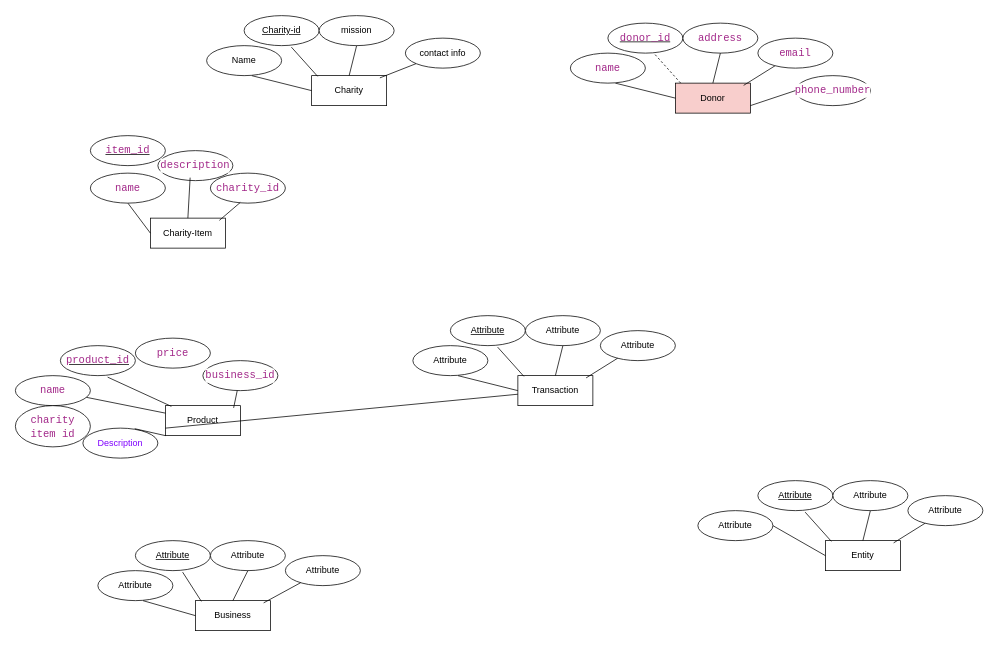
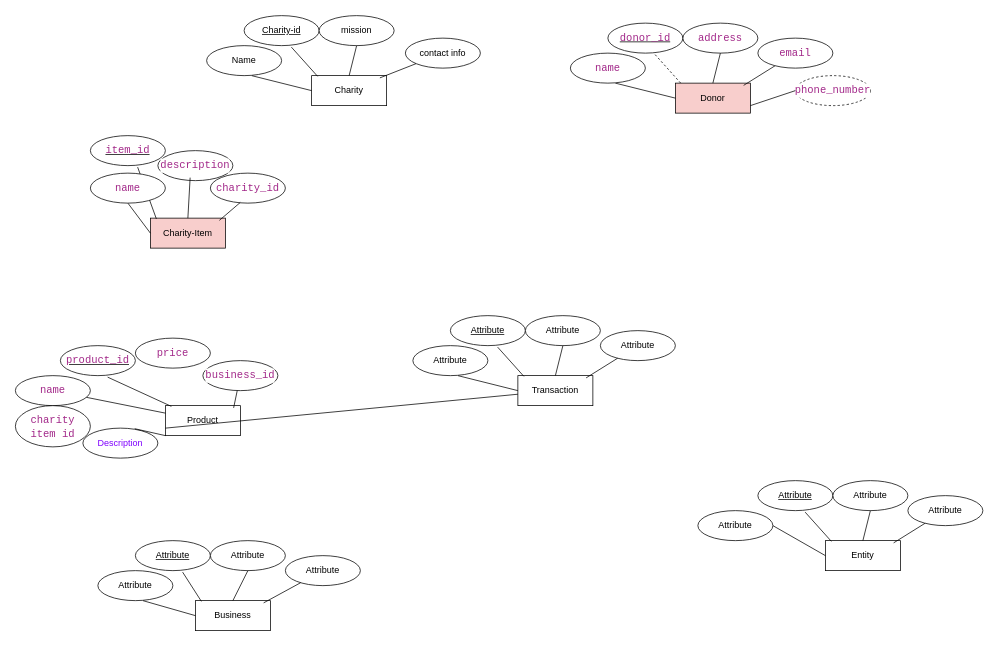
node "phone_number": style solid -> dashed
edge "item_id" -- "Charity-Item": added
node "Charity-Item": fillcolor #ffffff -> #f8cecc
